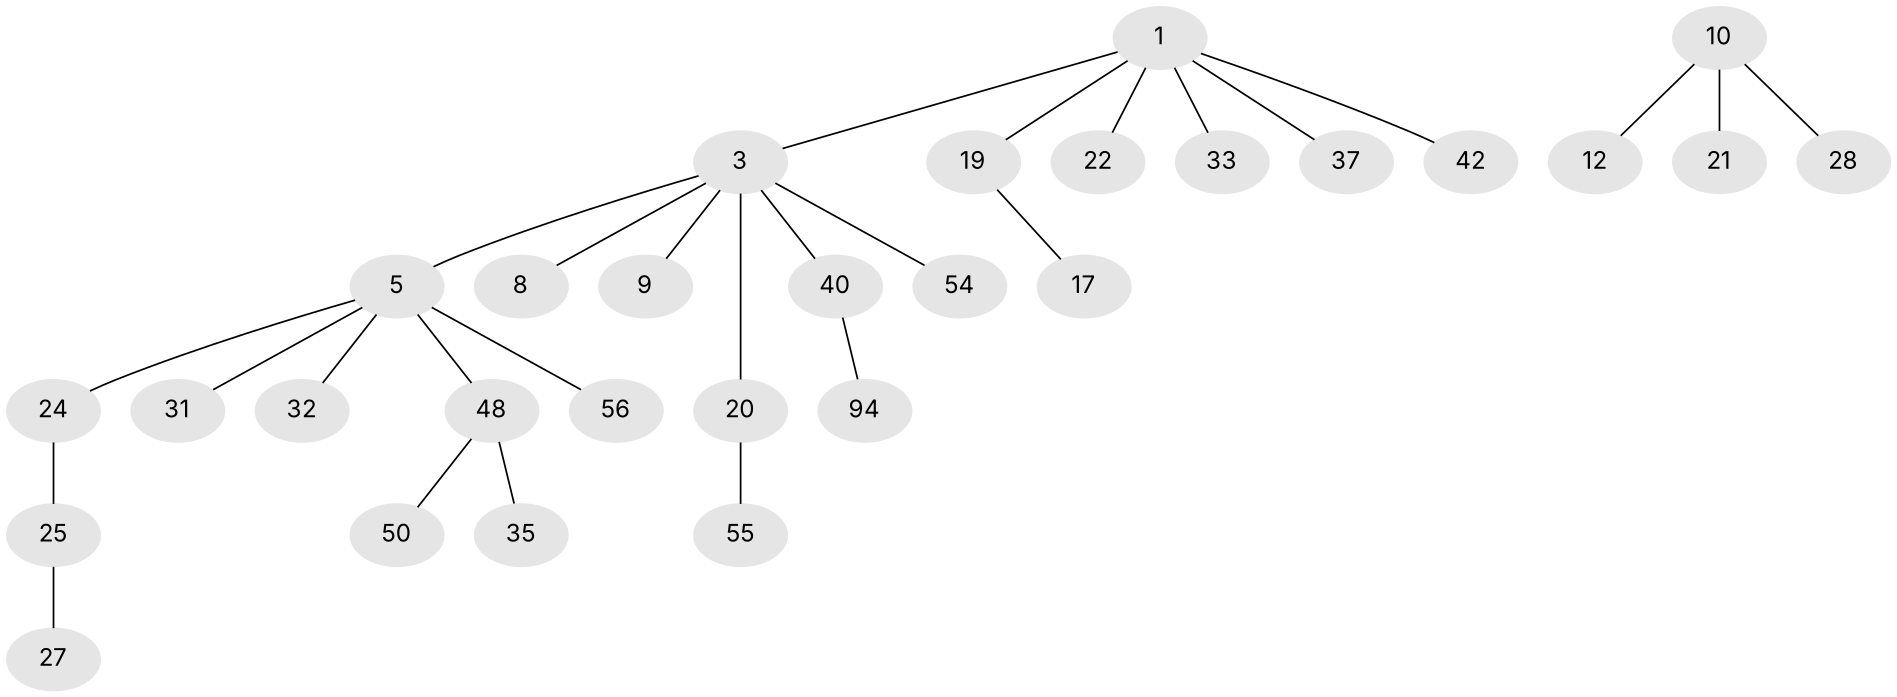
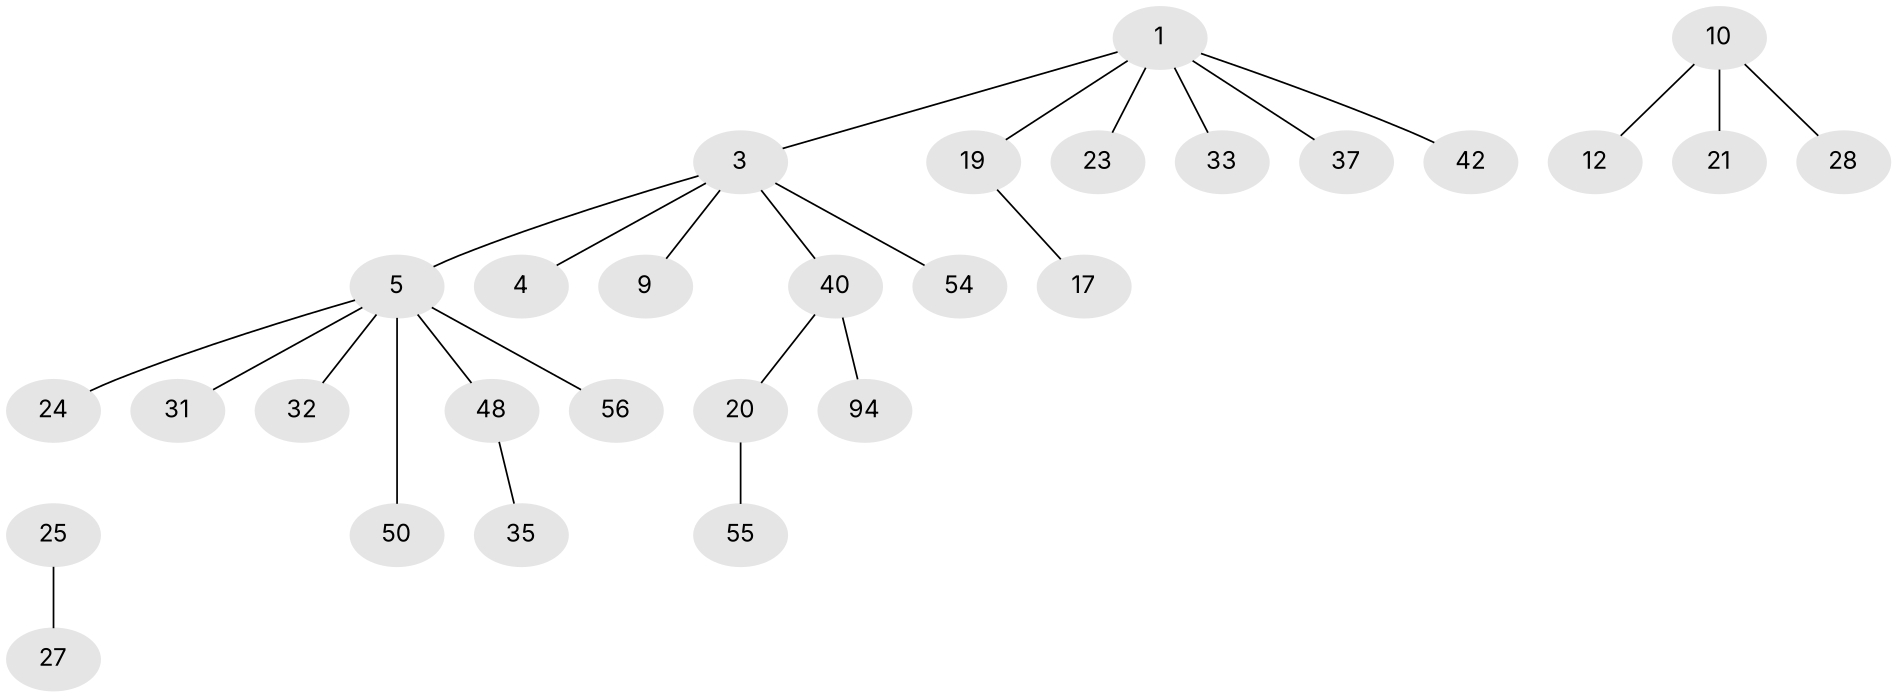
node "22": label "22" -> "23"
node "8": label "8" -> "4"
edge "3" -- "20": now "40" -- "20"
edge "24" -- "25": removed
edge "48" -- "50": now "5" -- "50"
